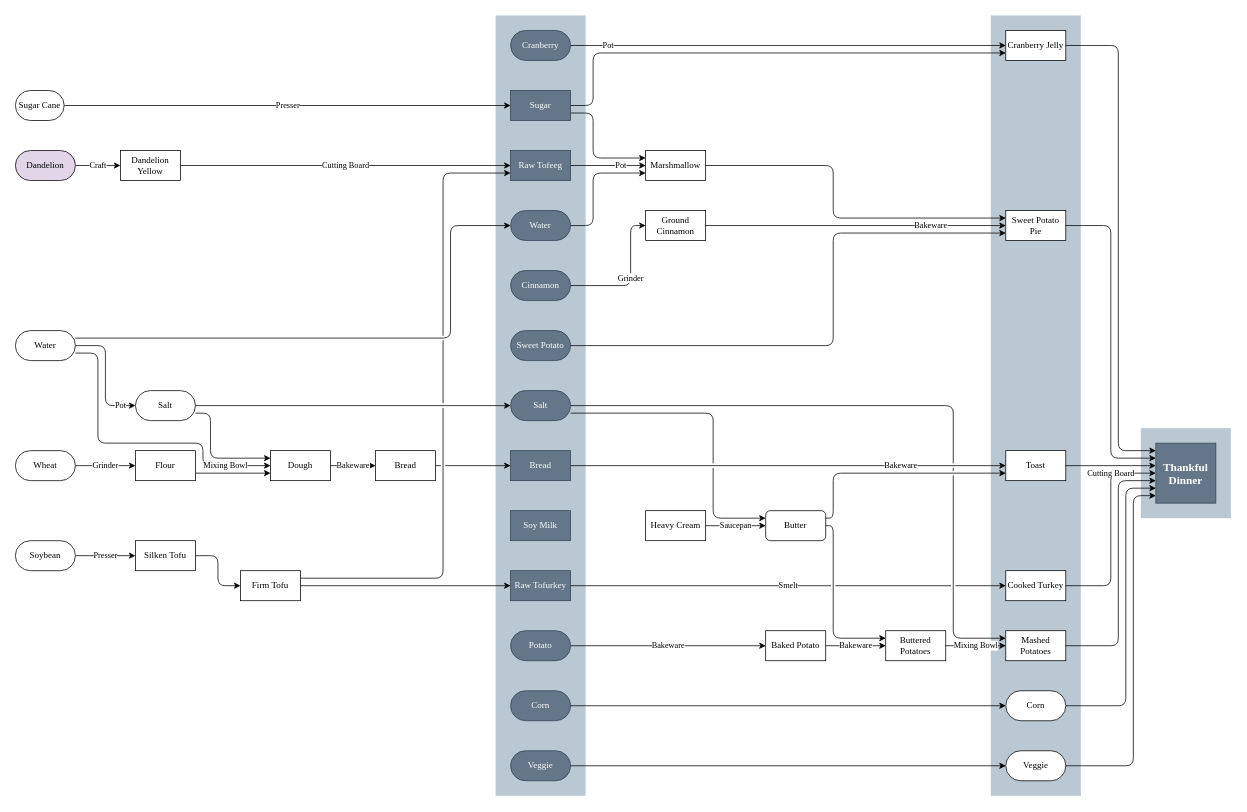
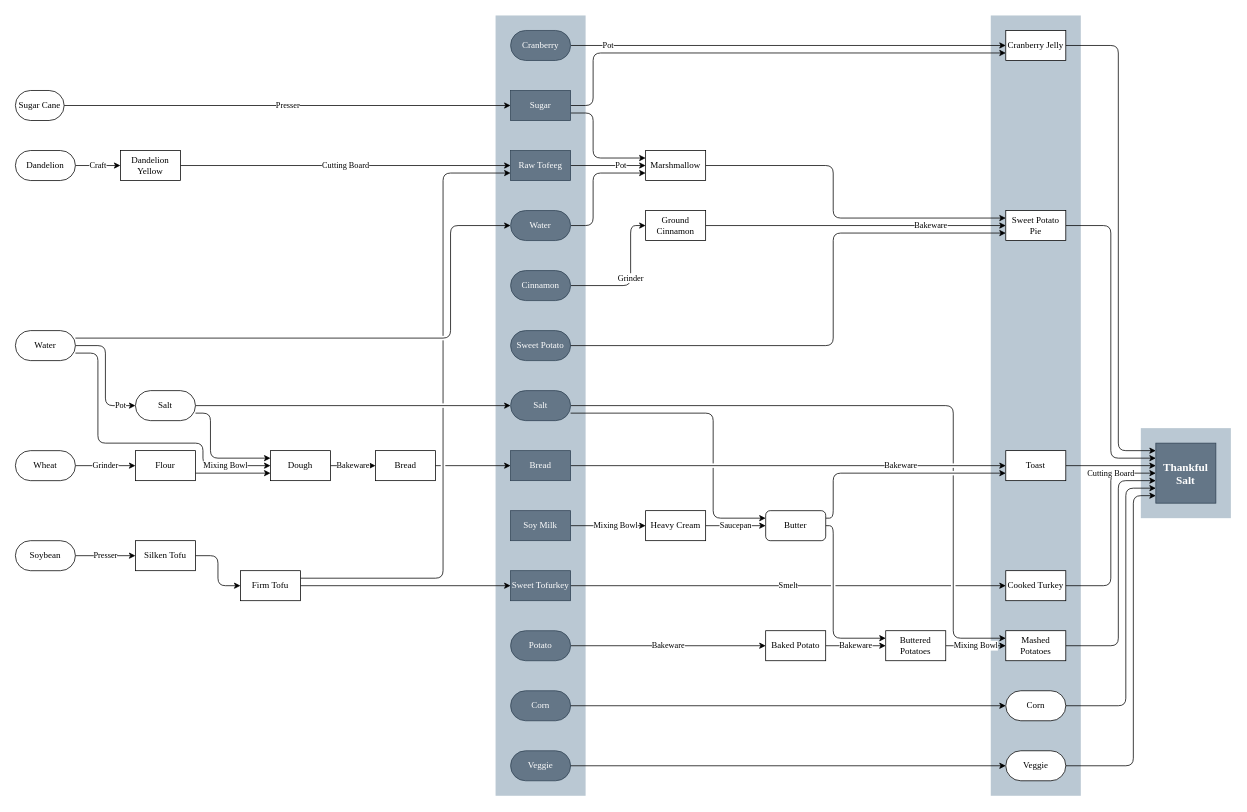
node "Dandelion": fillcolor #e1d5e7 -> #ffffff
node "Thankful Dinner": label "Thankful Dinner" -> "Thankful Salt"
edge "Soy Milk" -> "Heavy Cream": added, label "Mixing Bowl"
node "Raw Tofurkey": label "Raw Tofurkey" -> "Sweet Tofurkey"
